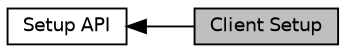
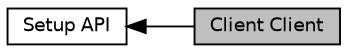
node "Client Setup": label "Client Setup" -> "Client Client"
